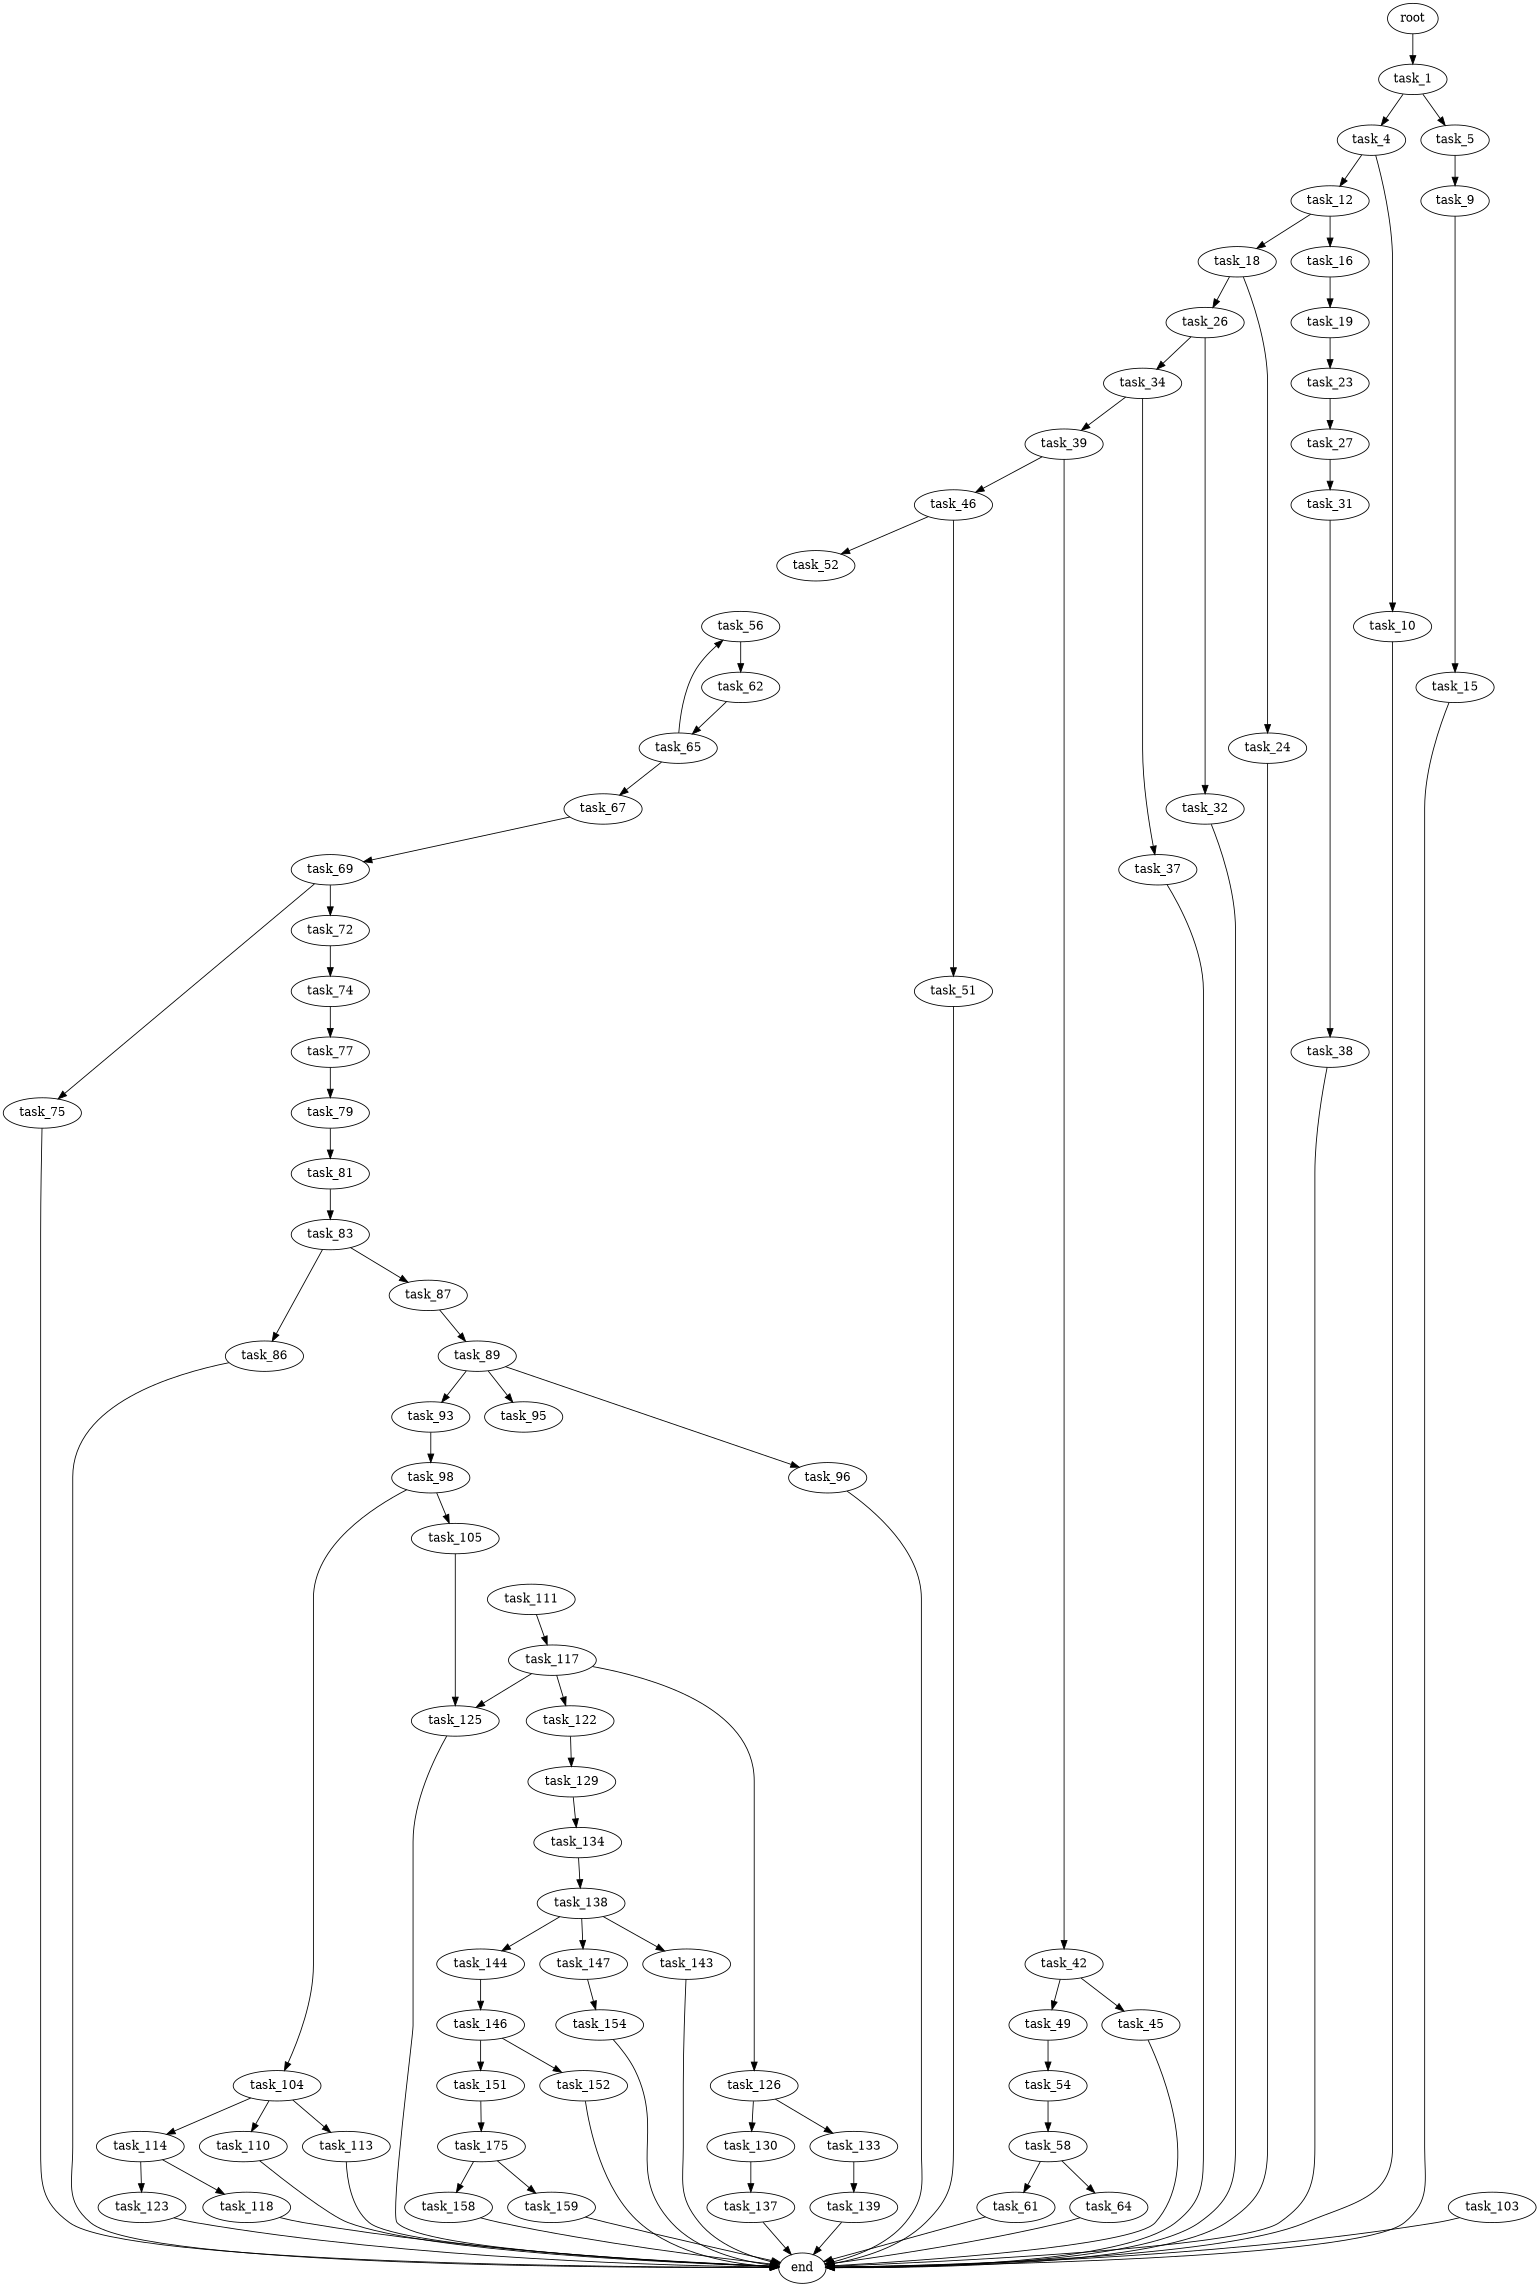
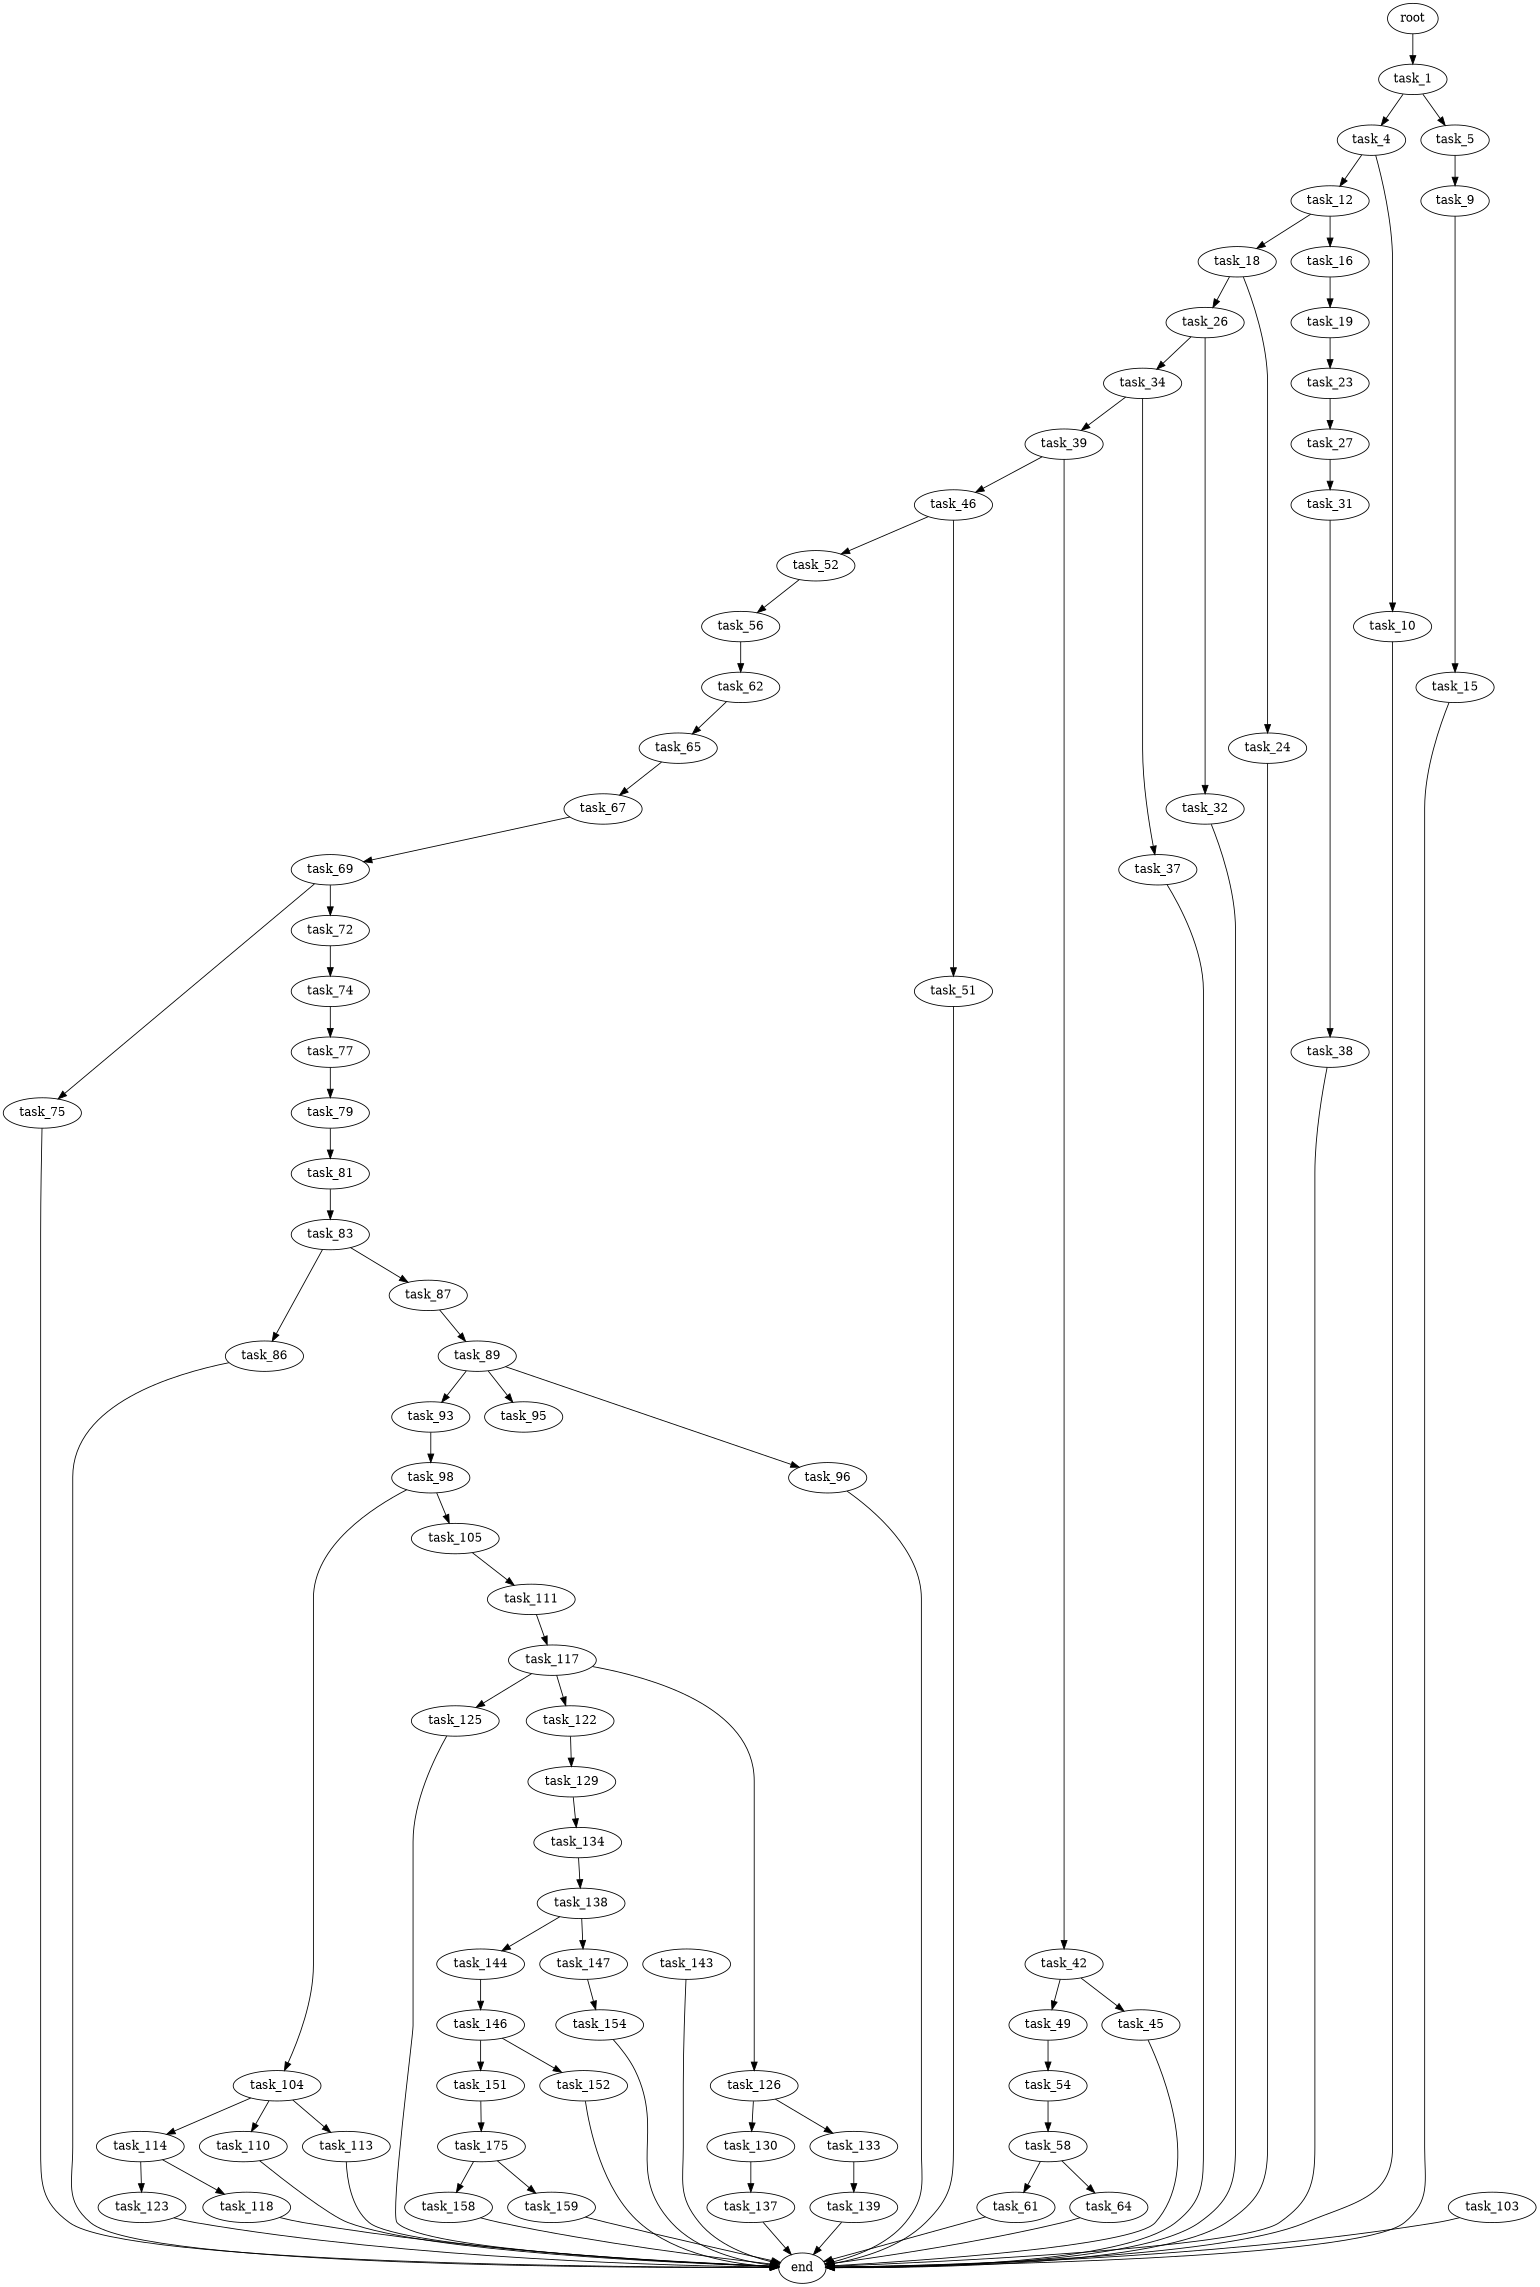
edge "task_65" -> "task_56": now "task_52" -> "task_56"
edge "task_105" -> "task_125": now "task_105" -> "task_111"
edge "task_138" -> "task_143": removed
